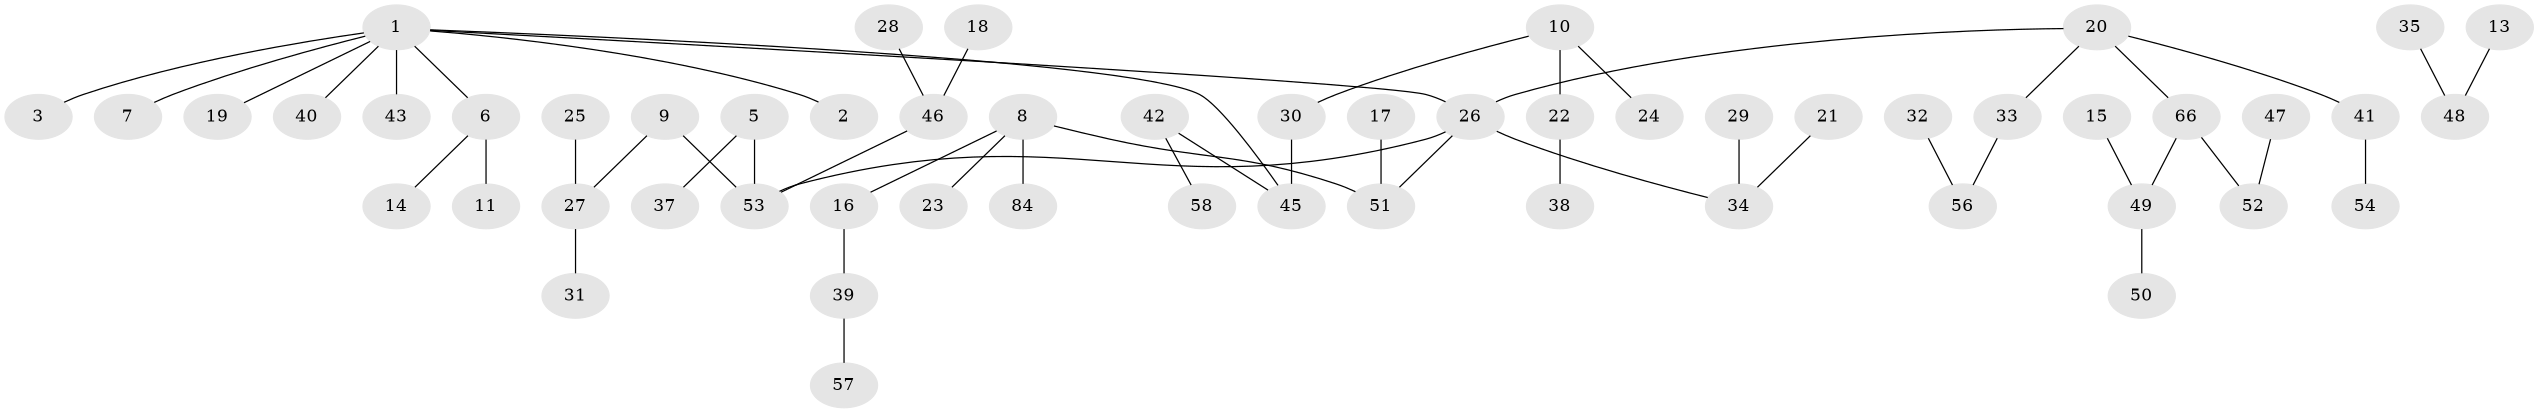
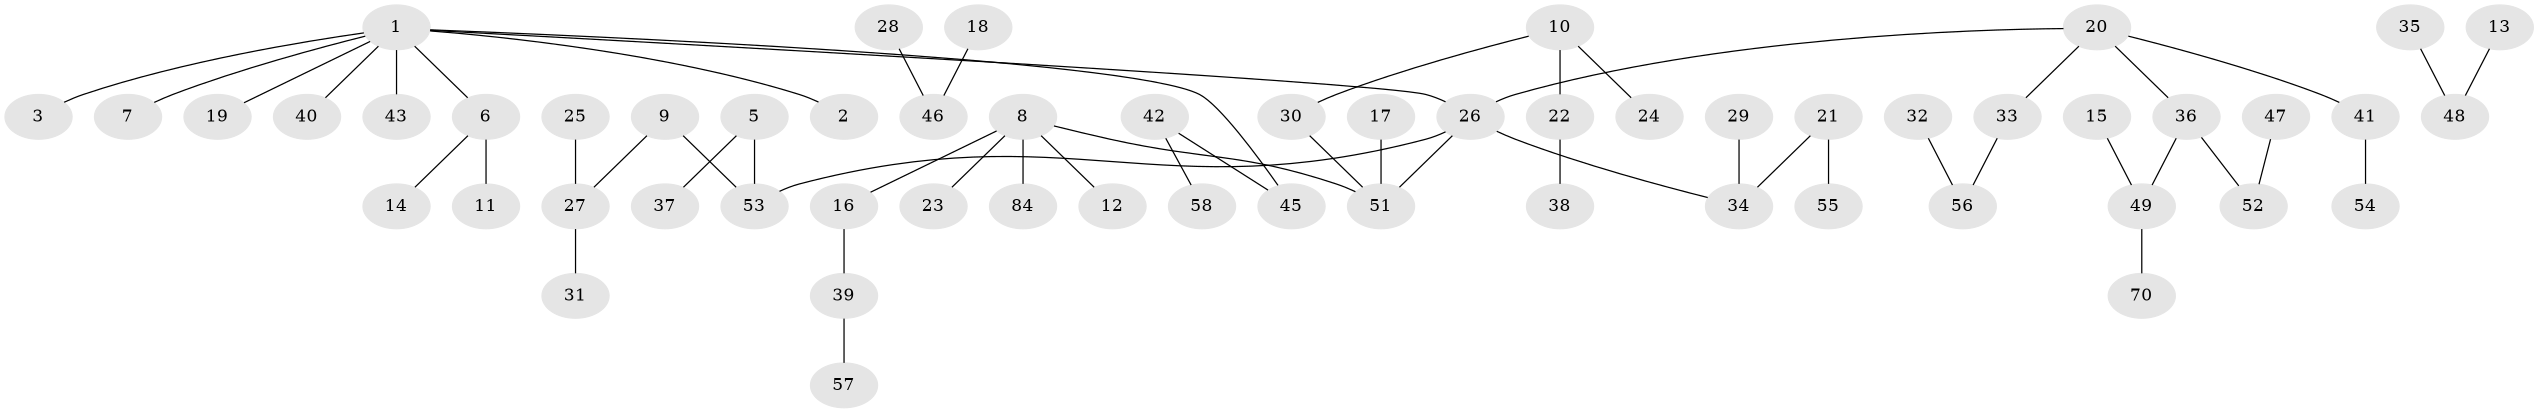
node "66": label "66" -> "36"
edge "30" -- "45": now "30" -- "51"
edge "46" -- "53": removed
node "12": added
node "55": added
node "50": label "50" -> "70"
